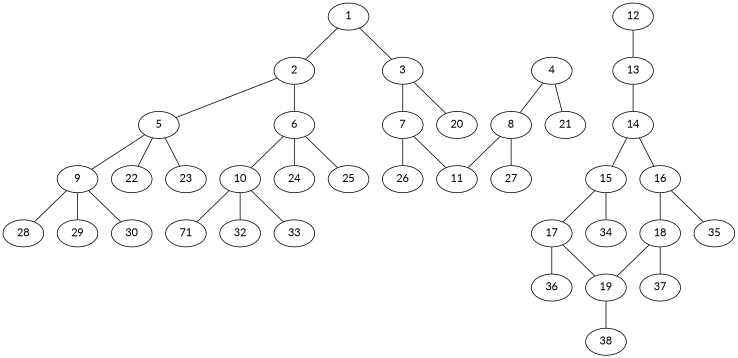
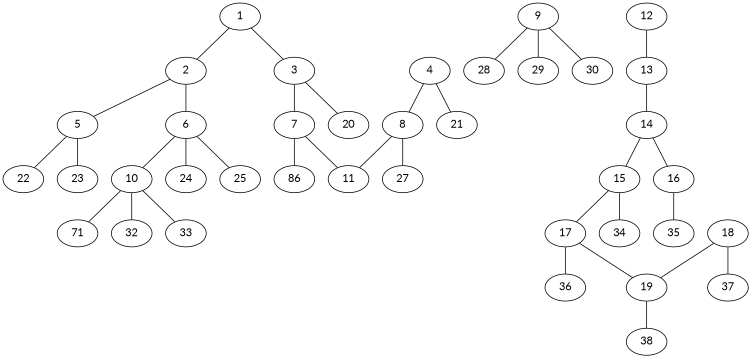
edge "5" -- "9": removed
node "26": label "26" -> "86"
edge "16" -- "18": removed
